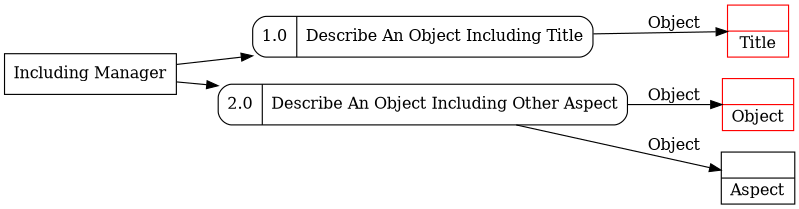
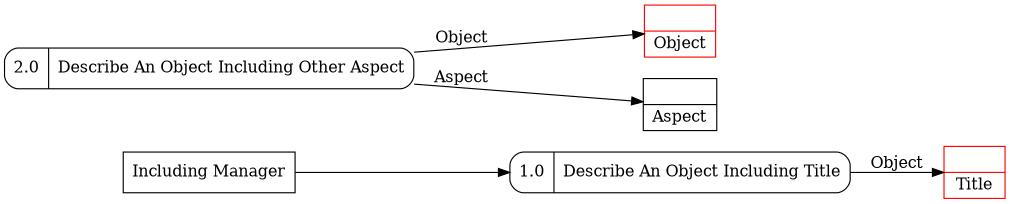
edge "Including Manager" -> "2.0": removed
edge "2.0" -> "Aspect": label "Object" -> "Aspect"
